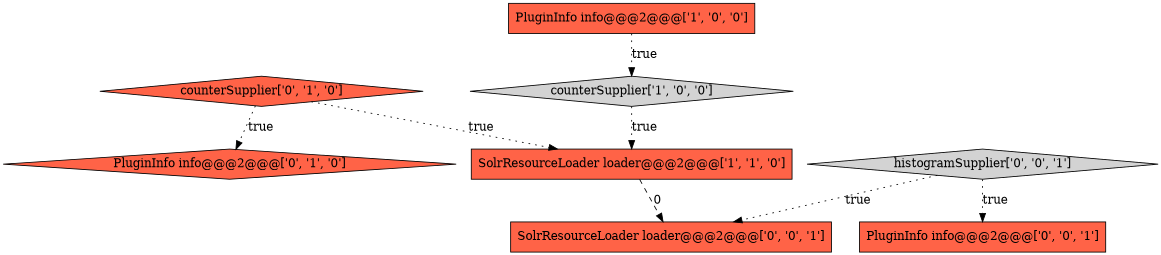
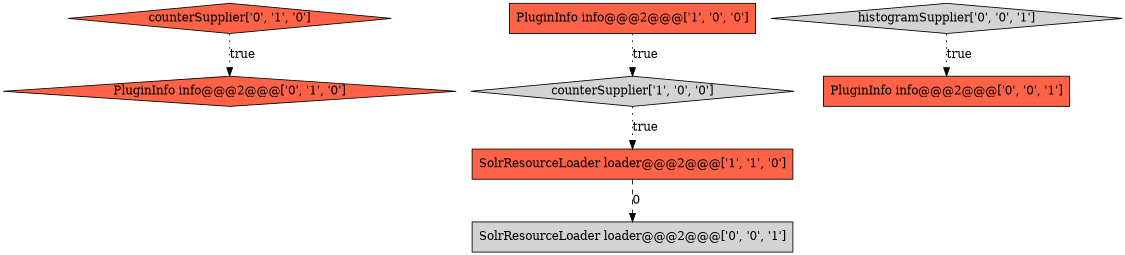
edge "counterSupplier['0', '1', '0']" -> "SolrResourceLoader loader@@@2@@@['1', '1', '0']": removed, label "true"
edge "histogramSupplier['0', '0', '1']" -> "SolrResourceLoader loader@@@2@@@['0', '0', '1']": removed, label "true"
node "SolrResourceLoader loader@@@2@@@['0', '0', '1']": fillcolor tomato -> lightgray
